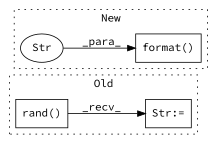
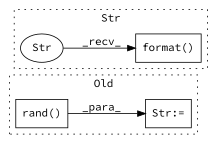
cluster "New": label "New" -> "Str"
edge "Str" -> "format()": label "_para_" -> "_recv_"
edge "rand()" -> "Str:=": label "_recv_" -> "_para_"
